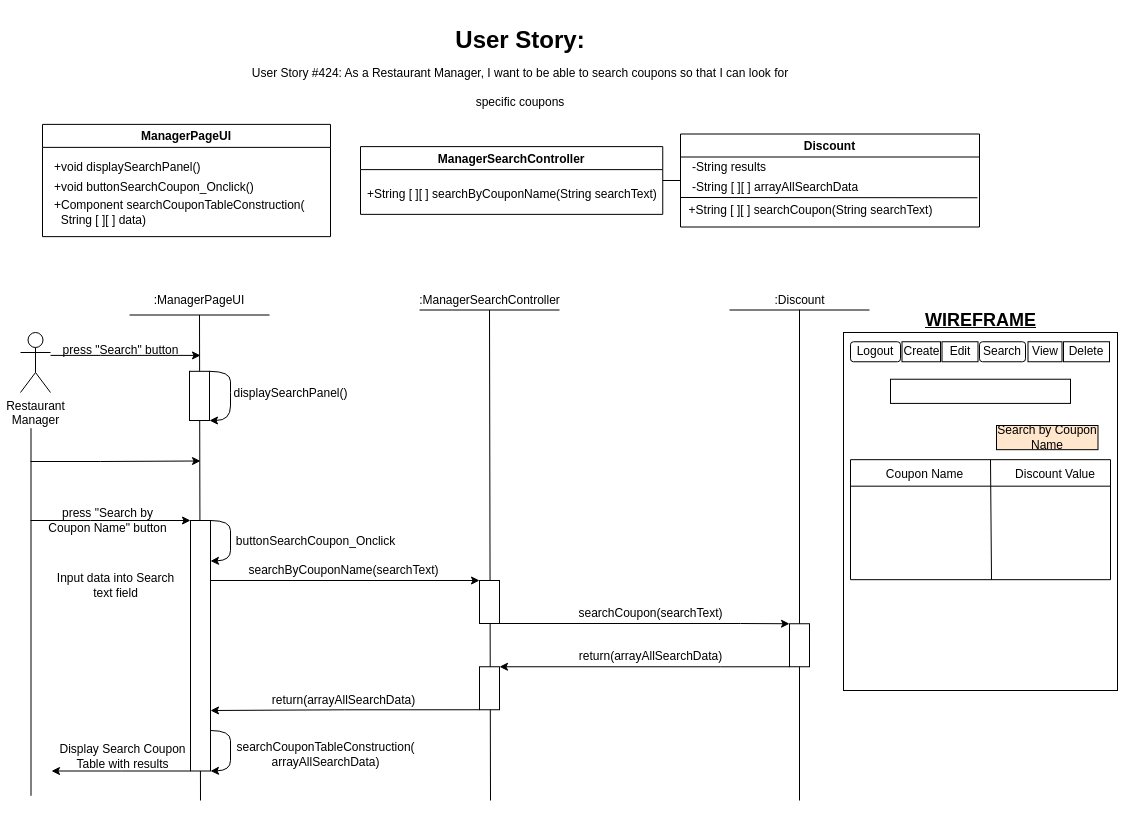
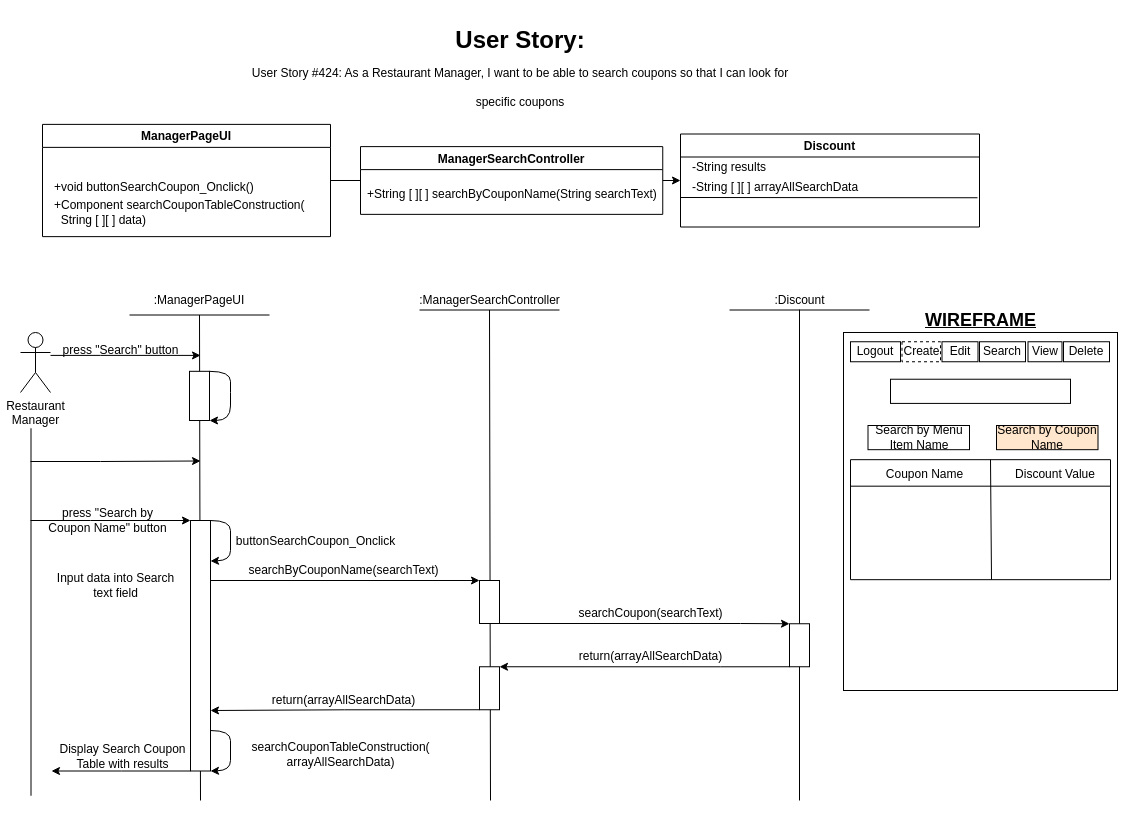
node "+void displaySearchPanel()": removed
edge "ManagerSearchController" -- "ManagerPageUI": added
edge "ManagerSearchController" -- "Discount": arrowhead none -> classic
node "+String [ ][ ] searchCoupon(String searchText)": removed
node "Logout": shape rounded rectangle -> rectangle
node "Create": style solid -> dashed
node "Search": shape rounded rectangle -> rectangle
node "displaySearchPanel()": removed
node "Search by Menu Item Name": added
node "searchCouponTableConstruction( arrayAllSearchData)": moved (326, 755) -> (341, 755)
